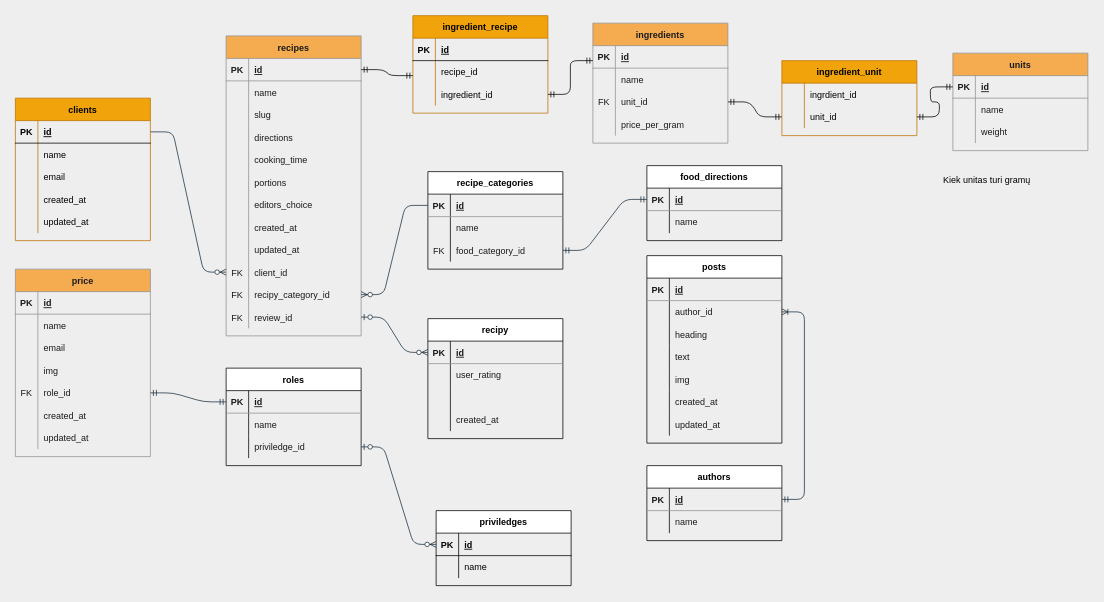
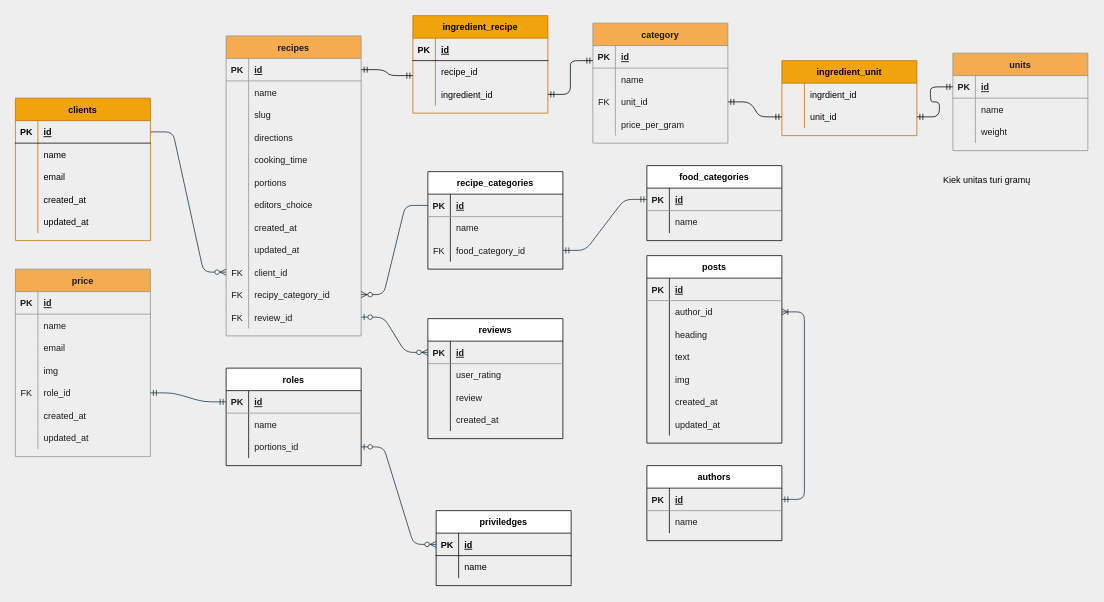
node "ingredients": label "ingredients" -> "category"
node "food_directions": label "food_directions" -> "food_categories"
node "recipy": label "recipy" -> "reviews"
node "review": added
node "priviledge_id": label "priviledge_id" -> "portions_id"
